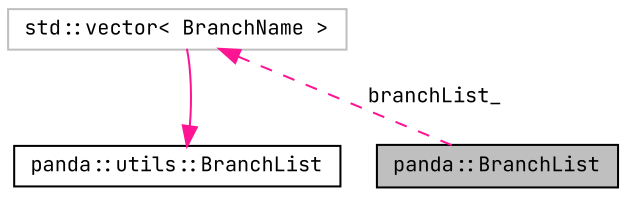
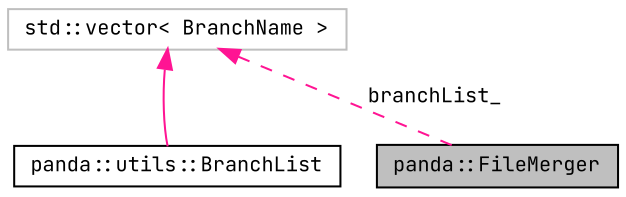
edge "std::vector< BranchName >" -> "panda::utils::BranchList": reversed
node "panda::BranchList": label "panda::BranchList" -> "panda::FileMerger"
